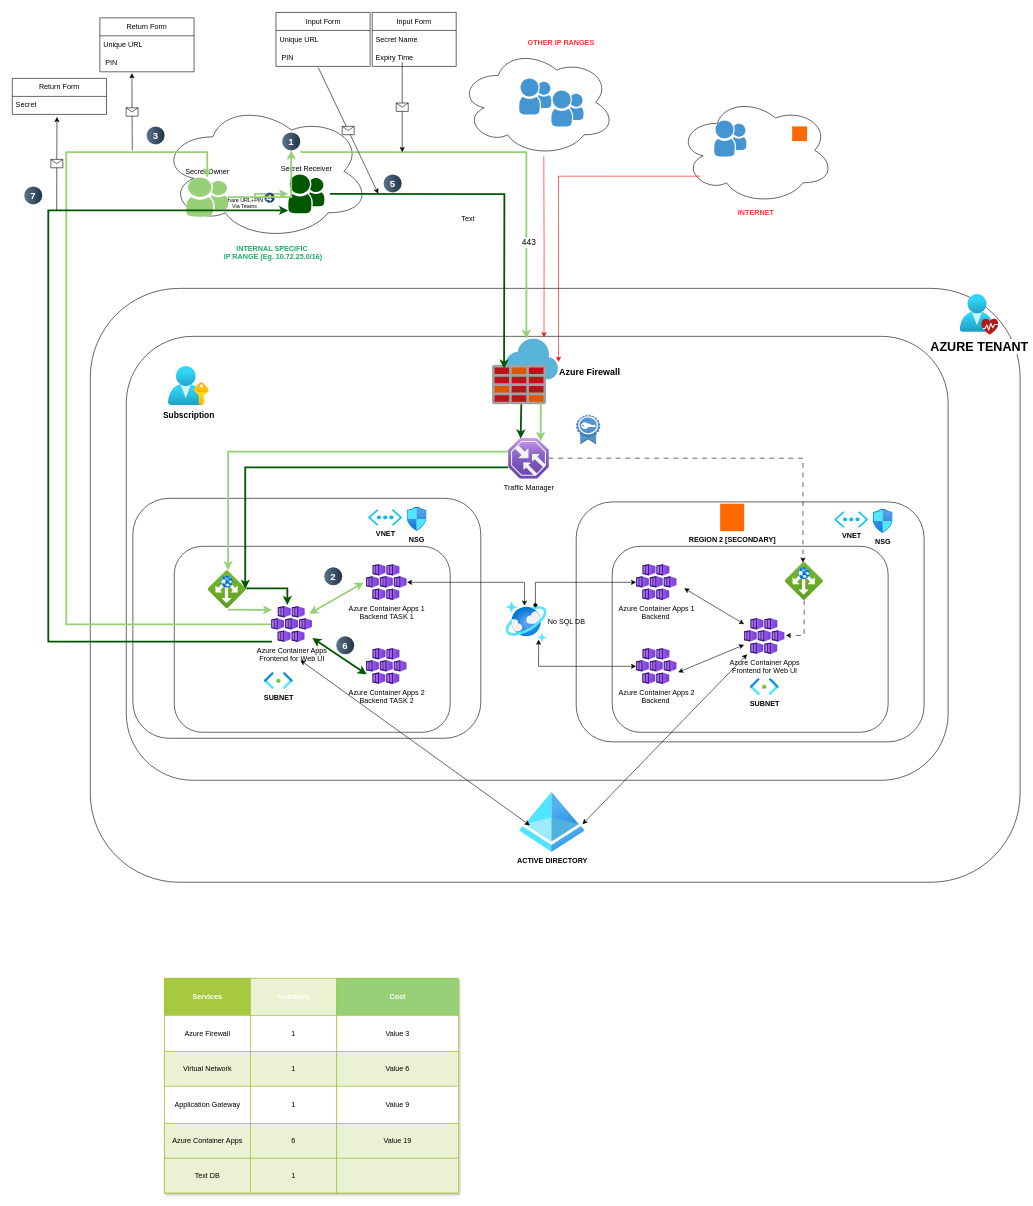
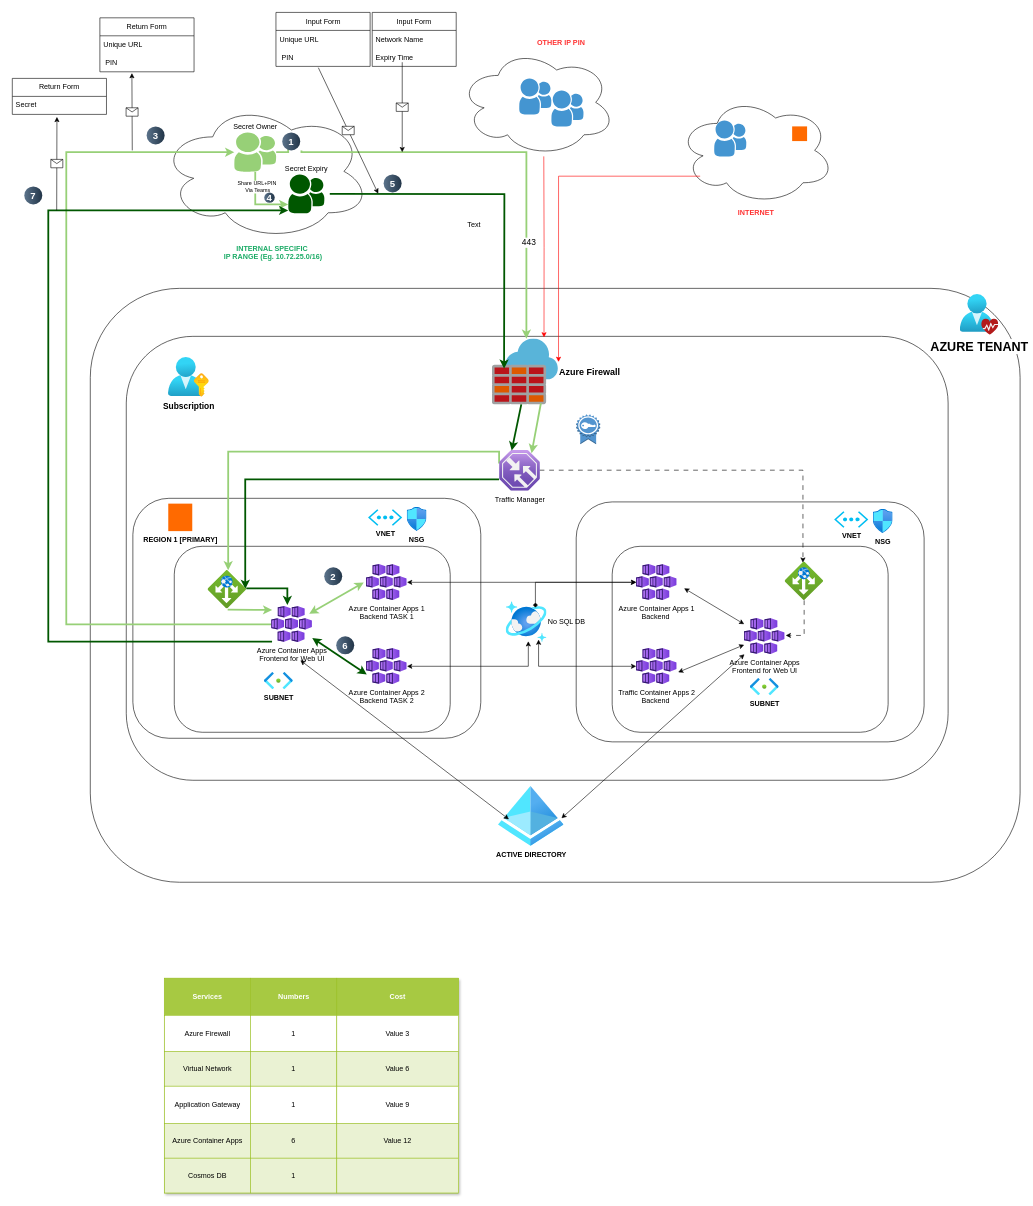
node "Secret Name": label "Secret Name" -> "Network Name"
node "OTHER IP RANGES": label "OTHER IP RANGES" -> "OTHER IP PIN"
node "Secret Receiver": label "Secret Receiver" -> "Secret Expiry"
node "Secret Owner": moved (207, 197) -> (255, 152)
node "Text": moved (468, 219) -> (474, 225)
node "Subscription": moved (189, 386) -> (189, 377)
node "Traffic Manager": moved (529, 459) -> (520, 471)
node "REGION 1 [PRIMARY]": added
node "REGION 2 [SECONDARY]": removed
edge "Azure Container Apps 1 Backend TASK 1" -- "No SQL DB": now "Azure Container Apps 1 Backend TASK 1" -- "Azure Container Apps 1 Backend"
edge "No SQL DB" -- "Azure Container Apps 2 Backend TASK 2": added
node "Azure Container Apps 2 Backend": label "Azure Container Apps 2 Backend" -> "Traffic Container Apps 2 Backend"
node "ACTIVE DIRECTORY": moved (552, 822) -> (531, 816)
node "Numbers": fillcolor #eaf2d3 -> #a7c942
node "Cost": fillcolor #97d077 -> #a7c942
node "Value 19": label "Value 19" -> "Value 12"
node "Text DB": label "Text DB" -> "Cosmos DB"
